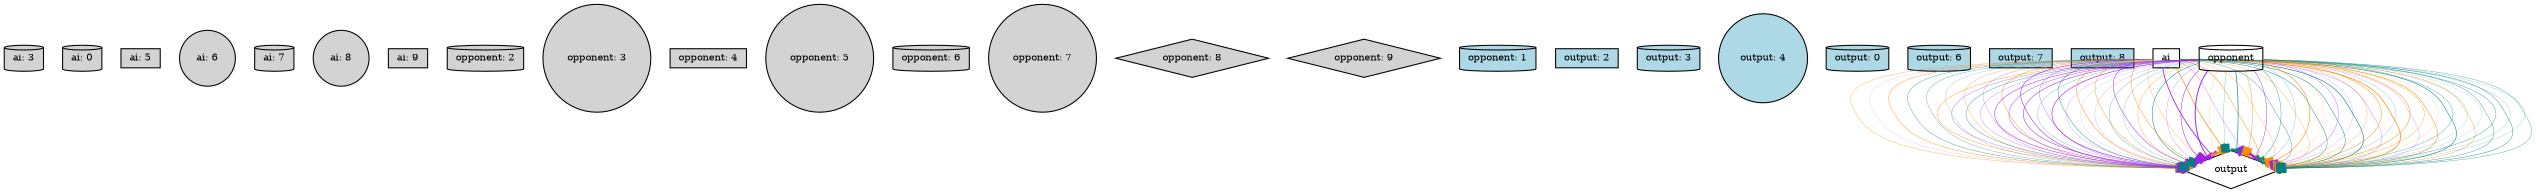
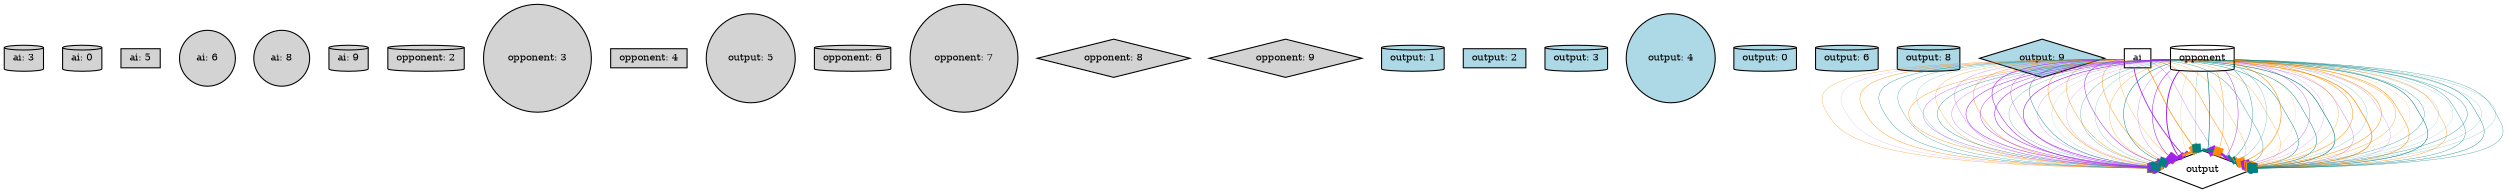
node "ai: 7": removed
node "ai: 9": shape box -> cylinder
node "opponent: 5": label "opponent: 5" -> "output: 5"
node "opponent: 1": label "opponent: 1" -> "output: 1"
node "output: 7": removed
node "output: 9": added
node "output: 8": shape box -> cylinder
